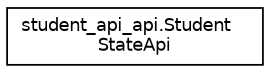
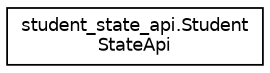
node "student_api_api.Student StateApi": label "student_api_api.Student StateApi" -> "student_state_api.Student StateApi"
